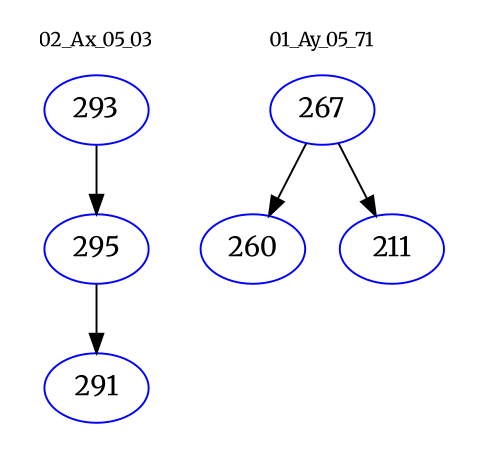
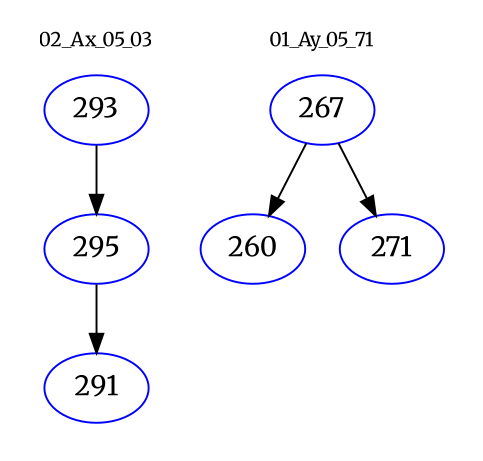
node "211": label "211" -> "271"
